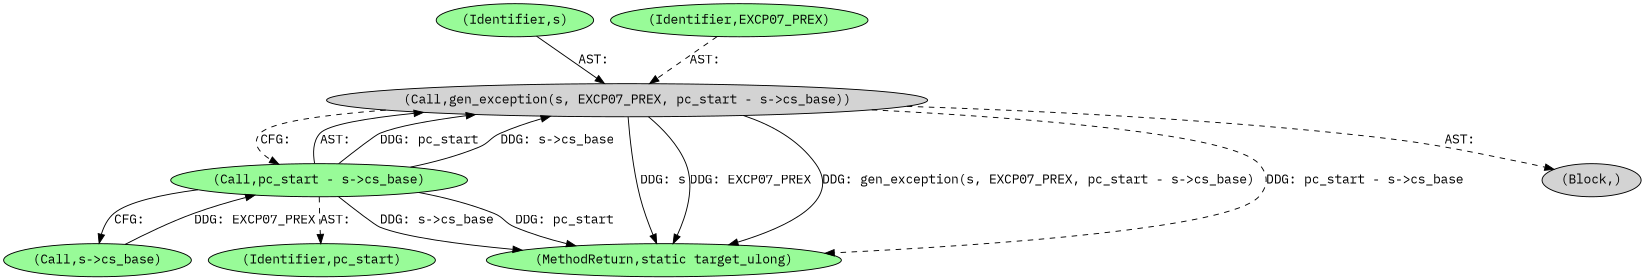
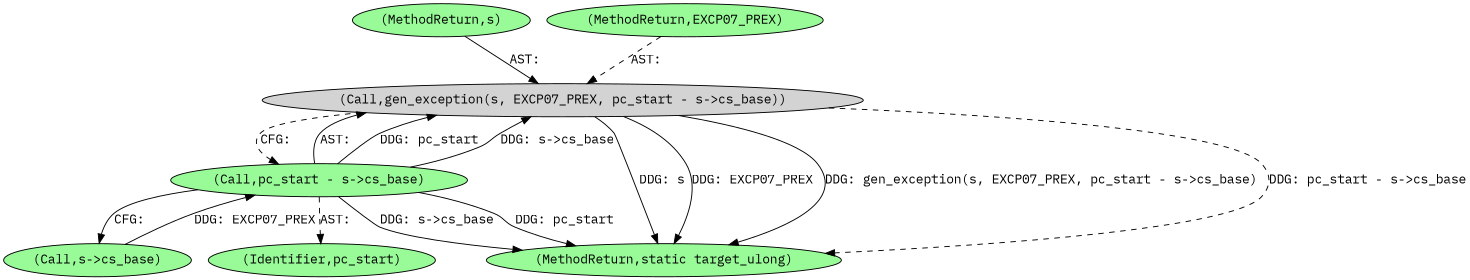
node "(Identifier,s)": label "(Identifier,s)" -> "(MethodReturn,s)"
node "(Identifier,EXCP07_PREX)": label "(Identifier,EXCP07_PREX)" -> "(MethodReturn,EXCP07_PREX)"
node "(Block,)": removed
